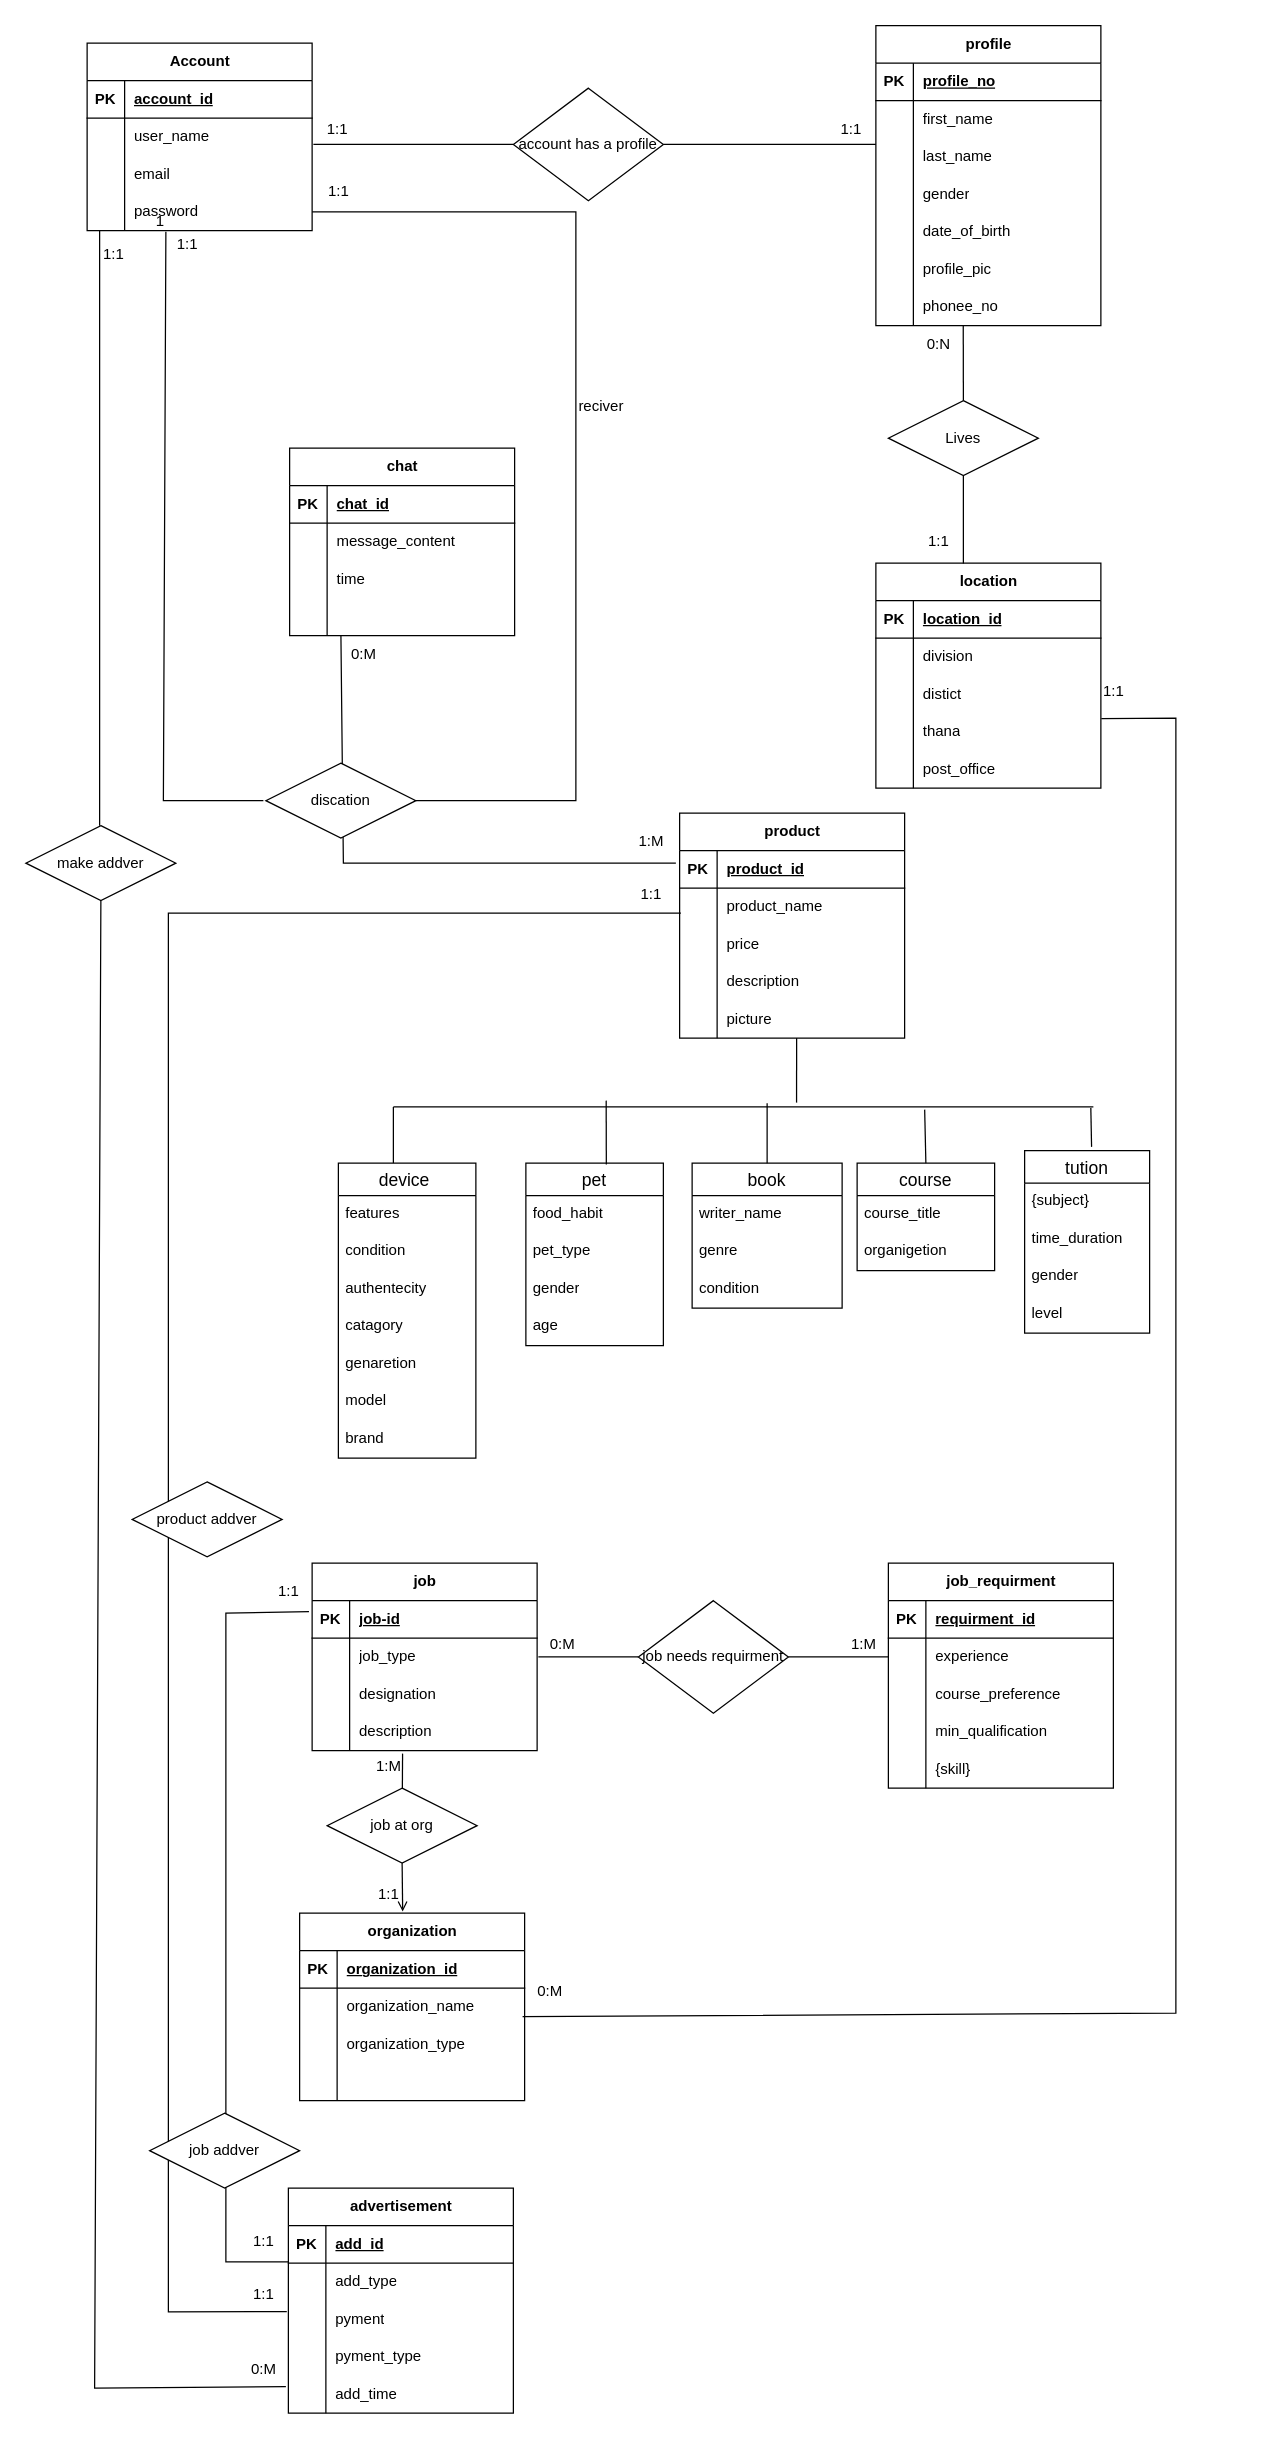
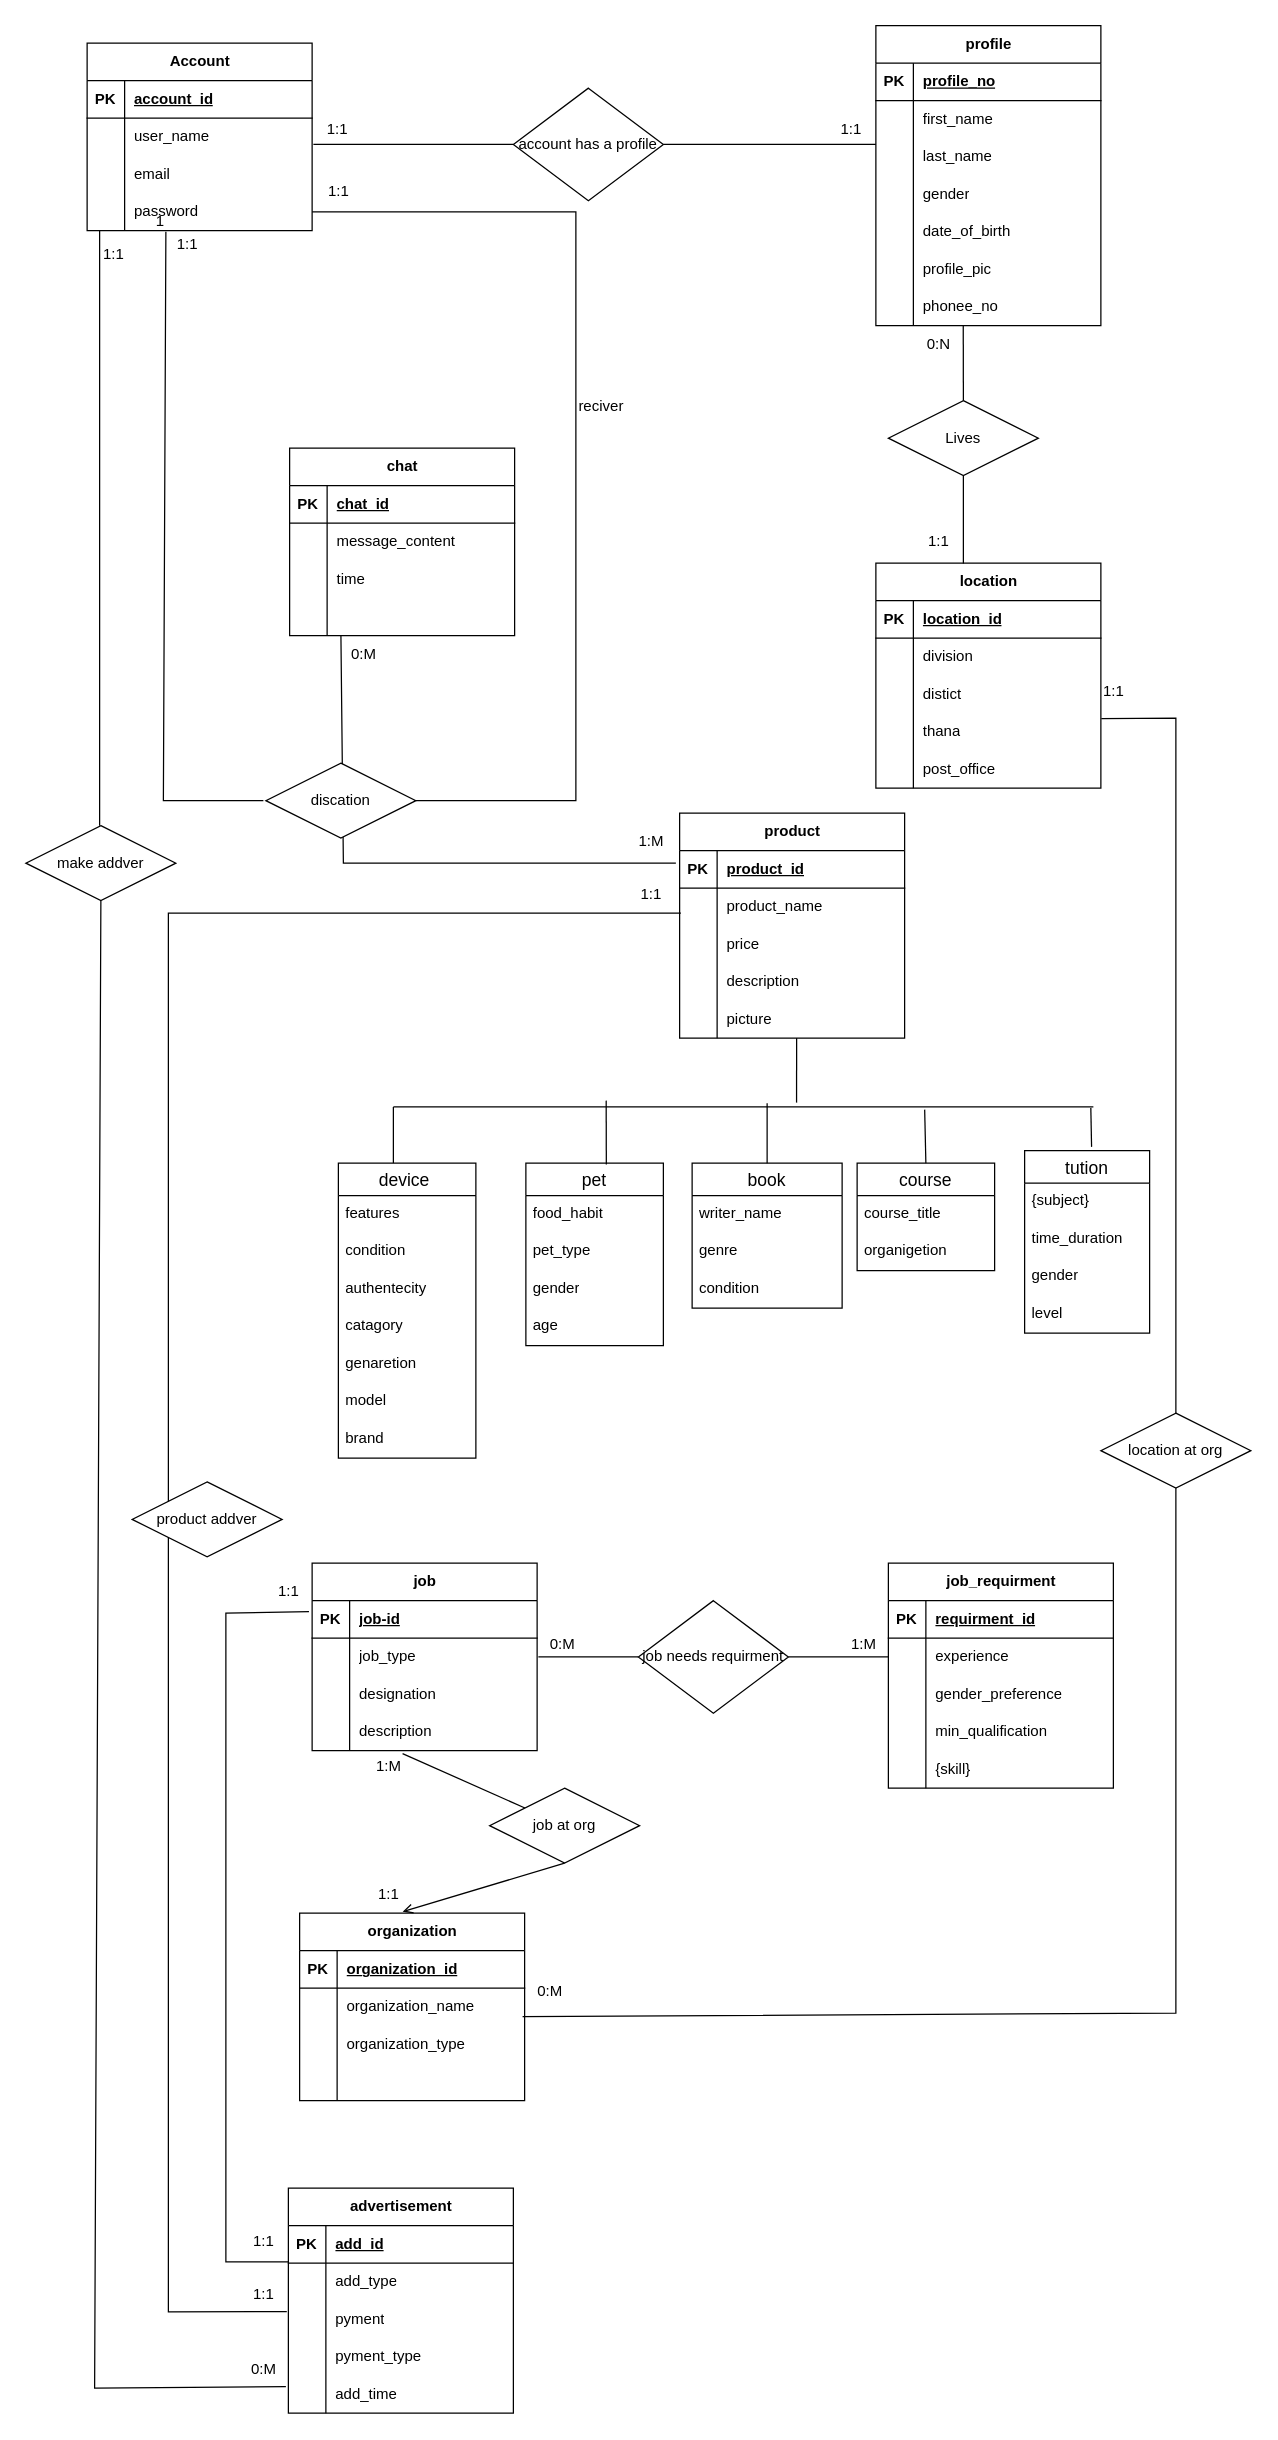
node "location at org": added
node "course_preference": label "course_preference" -> "gender_preference"
node "job at org": moved (402, 1826) -> (564, 1826)
node "job addver": removed
